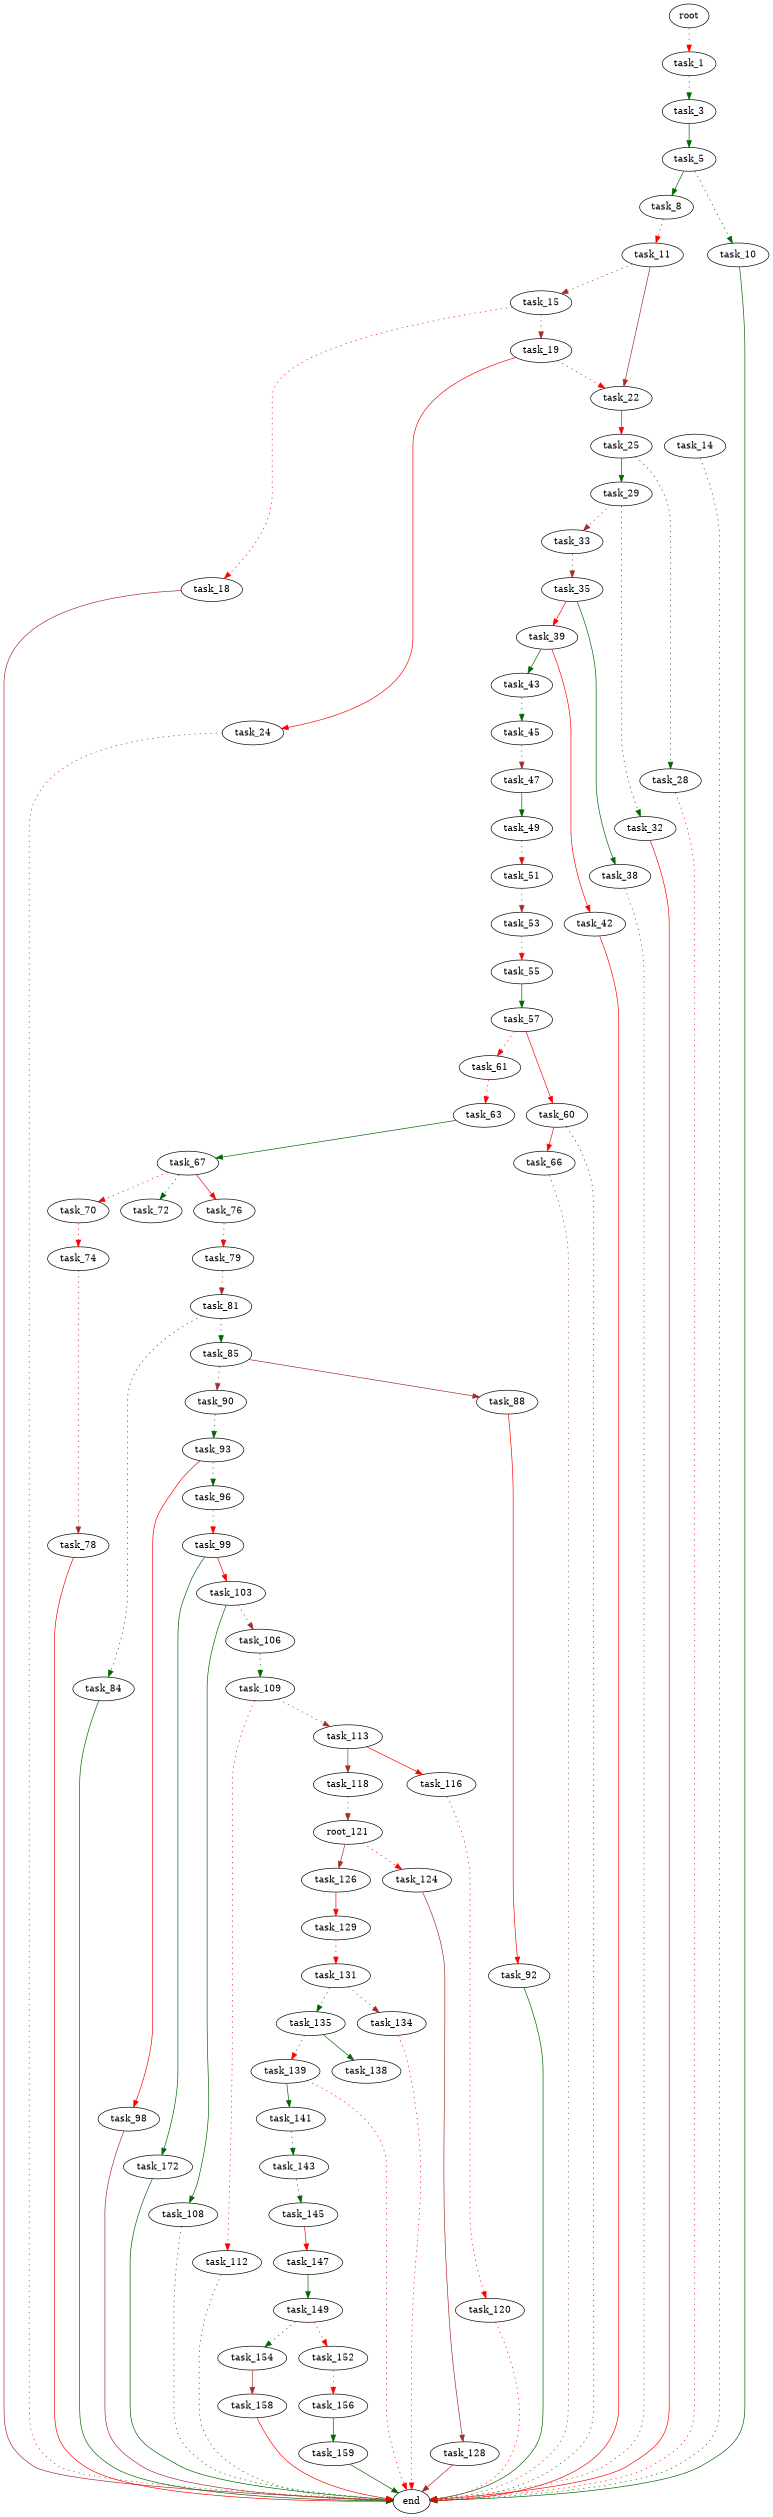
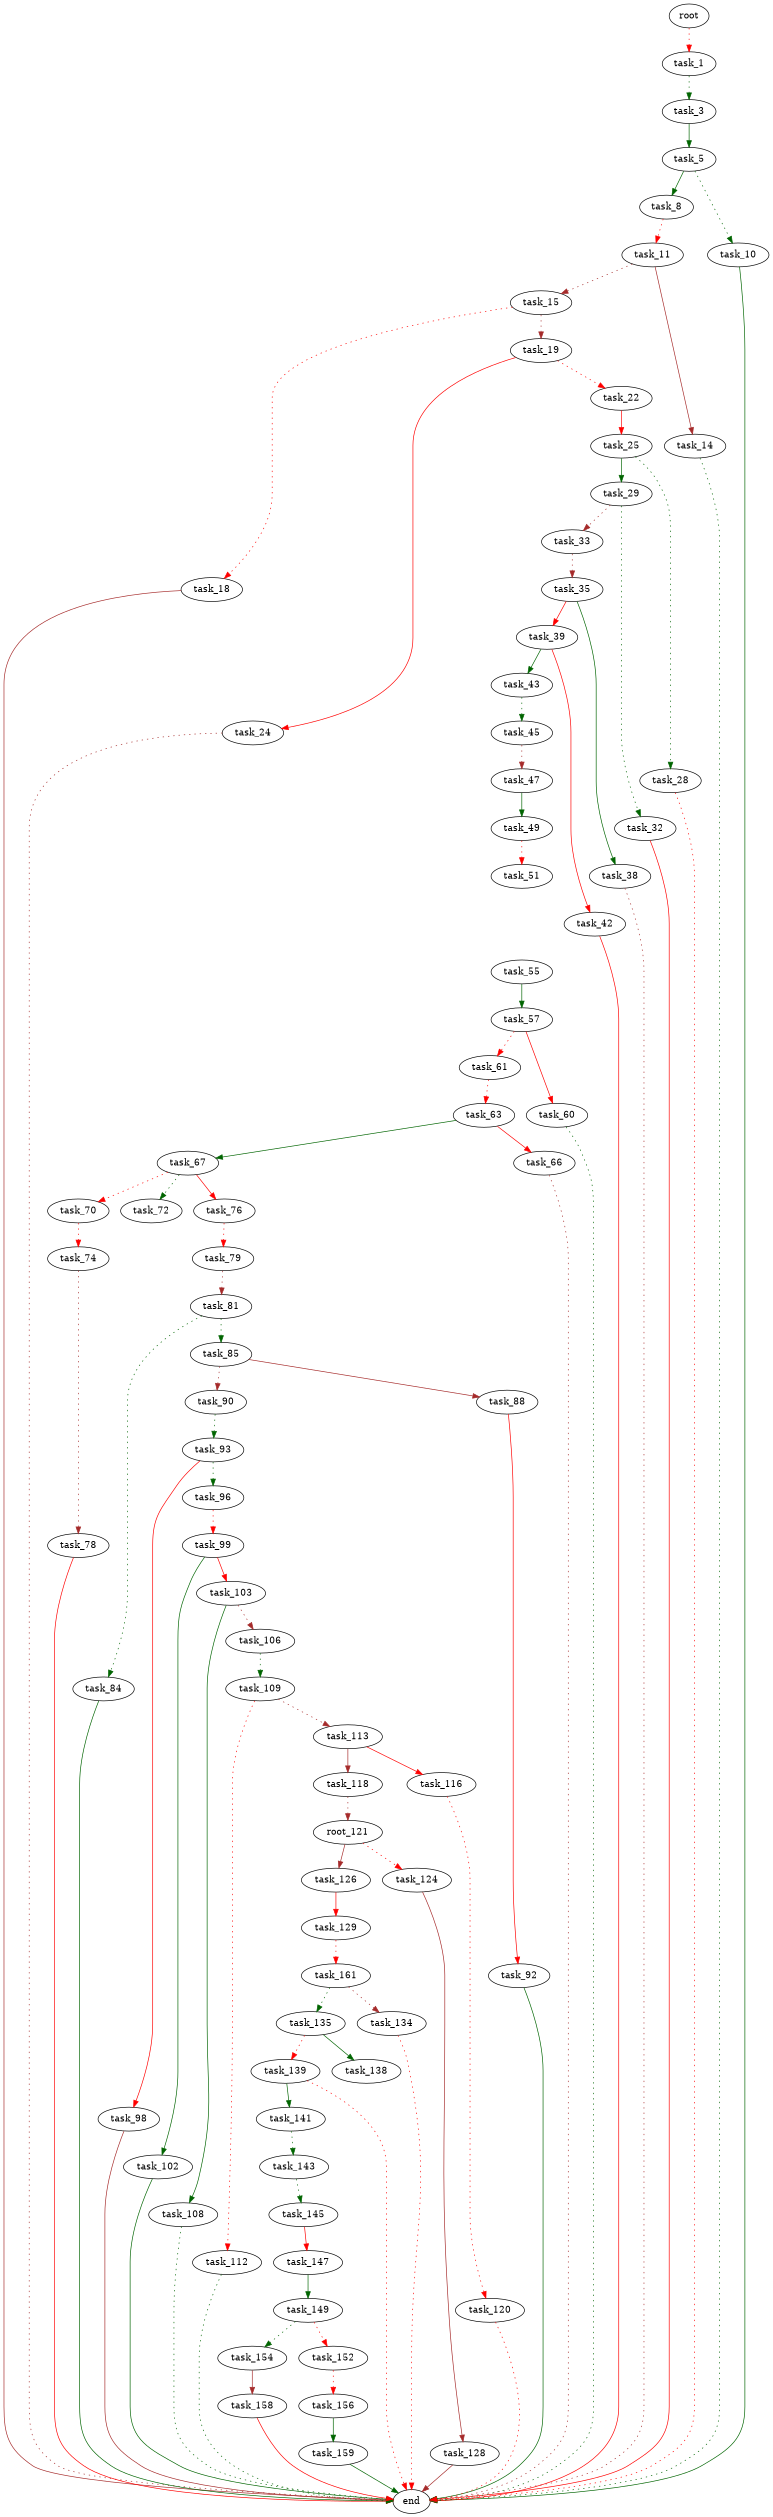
edge "task_11" -> "task_22": now "task_11" -> "task_14"
node "task_53": removed
edge "task_60" -> "task_66": now "task_63" -> "task_66"
node "task_131": label "task_131" -> "task_161"
node "task_172": label "task_172" -> "task_102"
